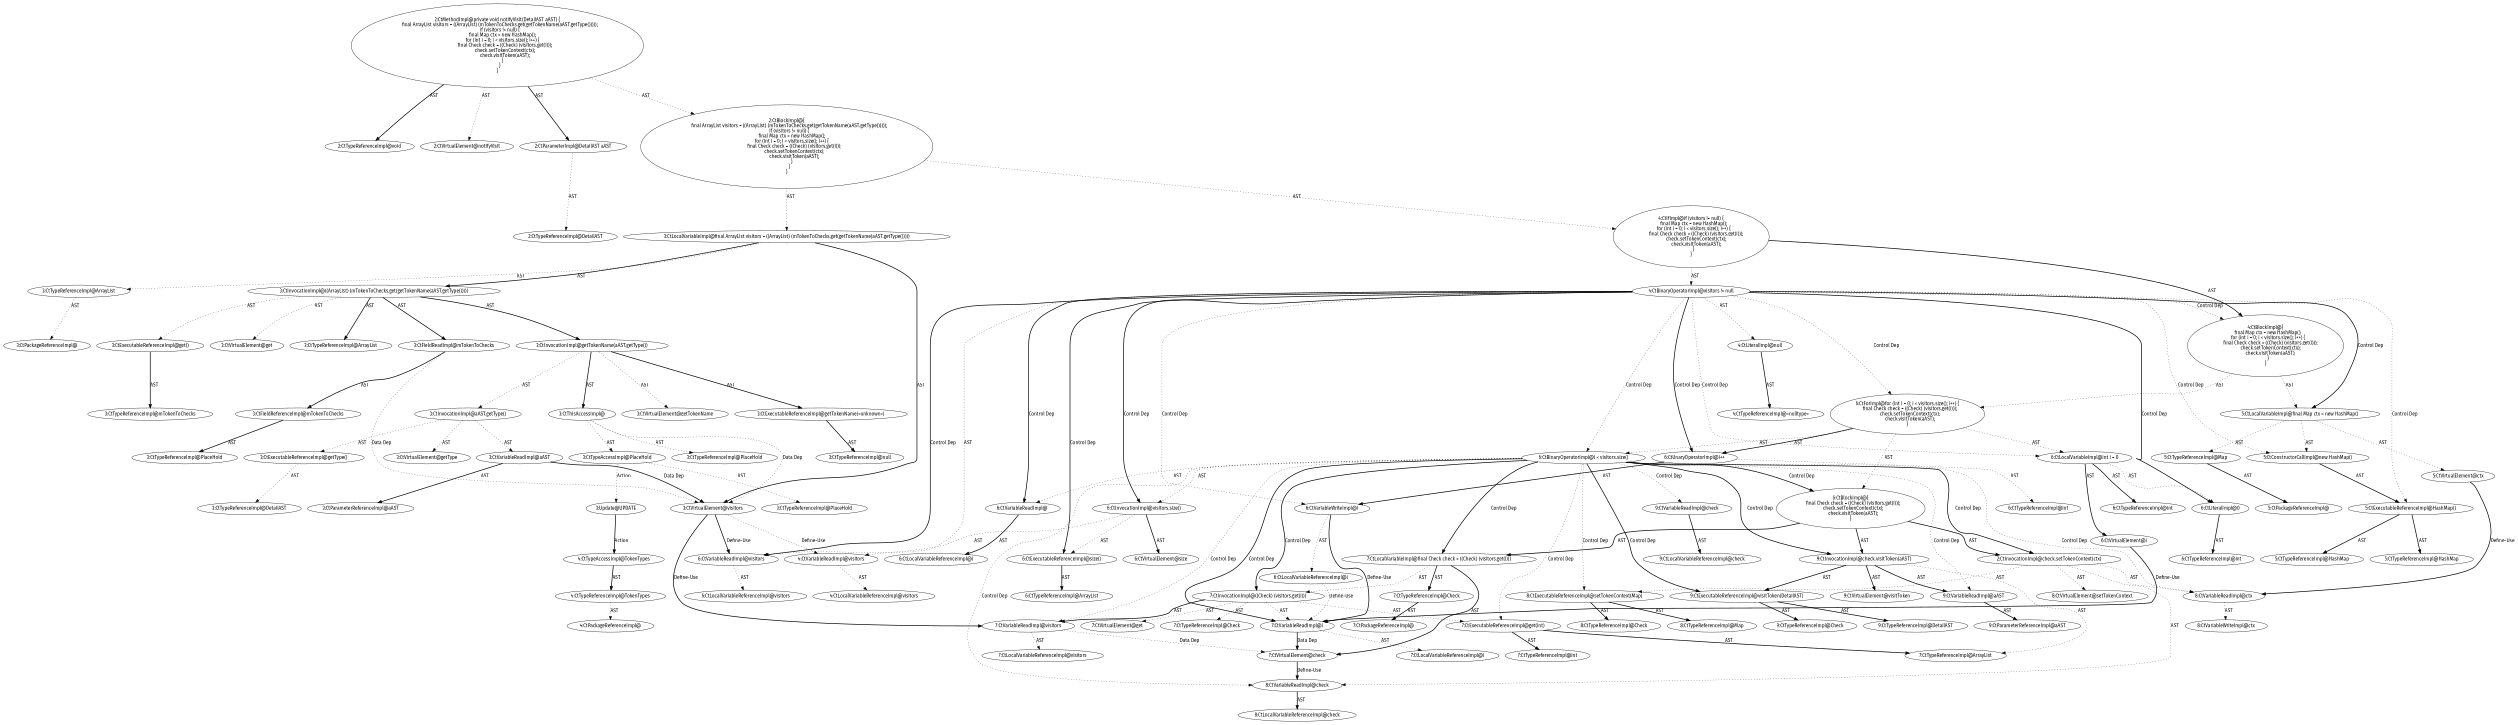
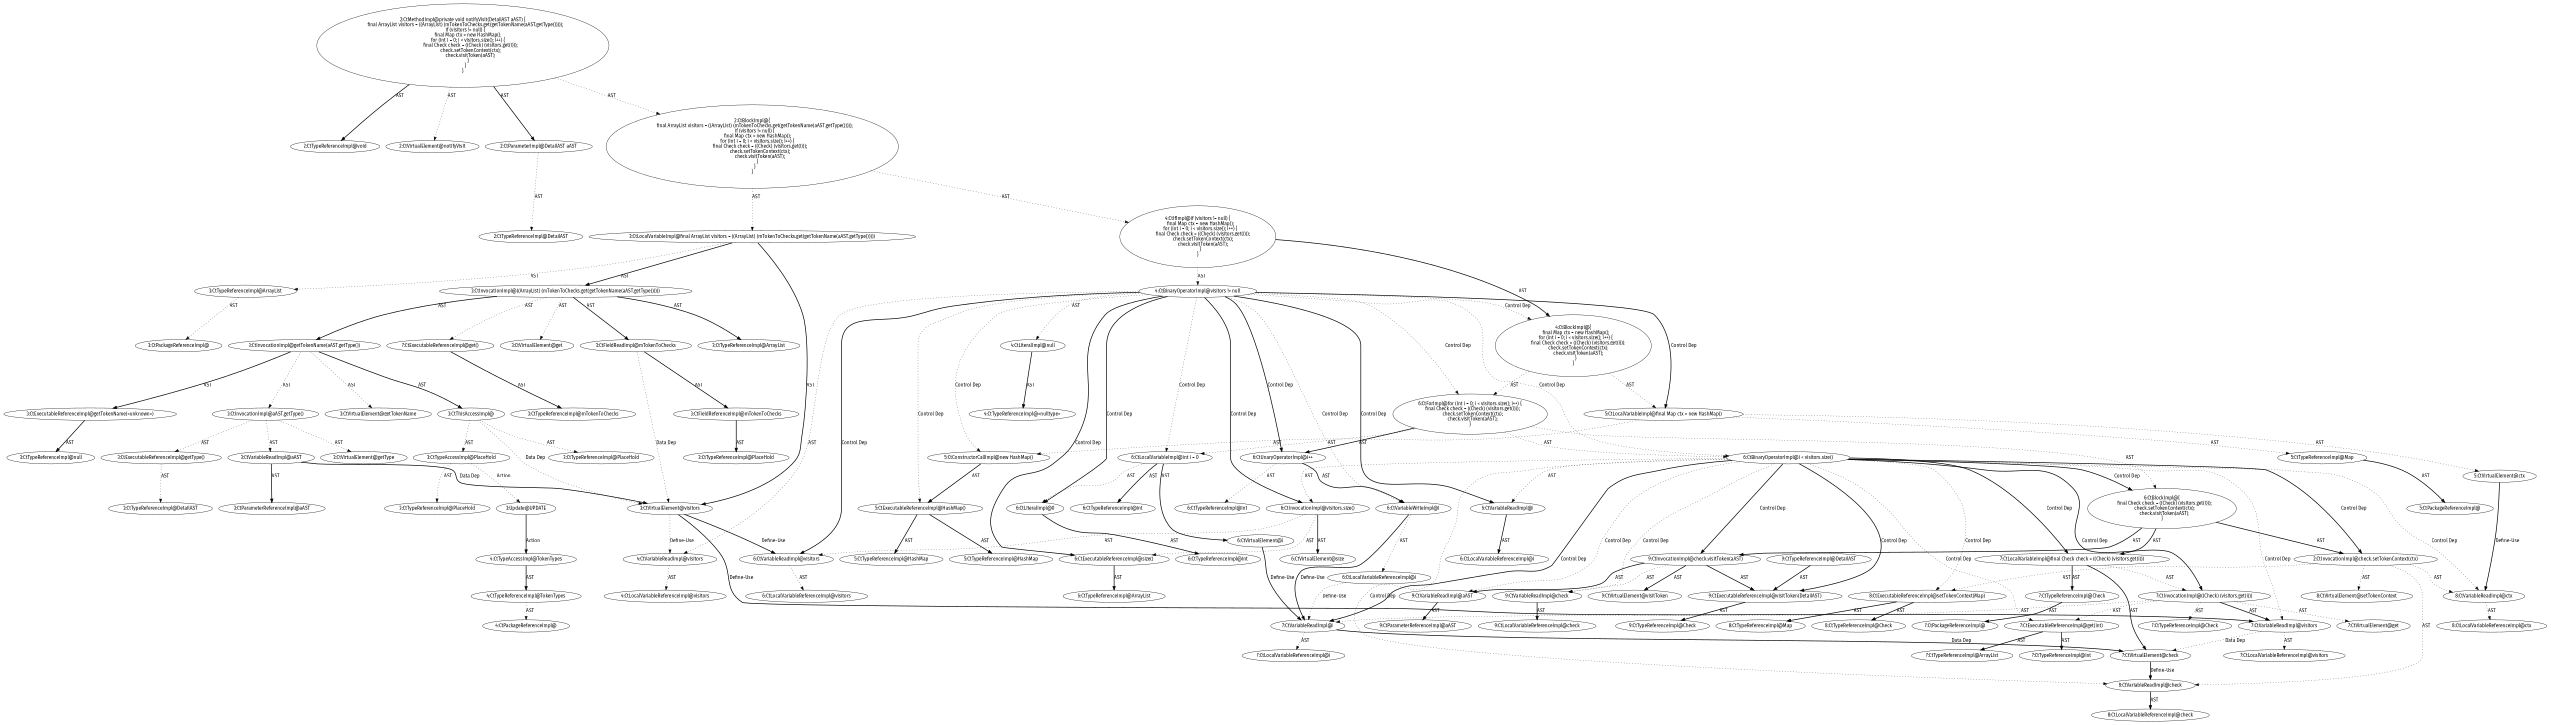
node "3:CtExecutableReferenceImpl@get()": label "3:CtExecutableReferenceImpl@get()" -> "7:CtExecutableReferenceImpl@get()"
edge "9:CtInvocationImpl@check.visitToken(aAST)" -> "7:CtTypeReferenceImpl@ArrayList": now "9:CtInvocationImpl@check.visitToken(aAST)" -> "9:CtVariableReadImpl@check"
edge "9:CtExecutableReferenceImpl@visitToken(DetailAST)" -> "9:CtTypeReferenceImpl@DetailAST": reversed
node "8:CtVariableWriteImpl@ctx": label "8:CtVariableWriteImpl@ctx" -> "8:CtLocalVariableReferenceImpl@ctx"
